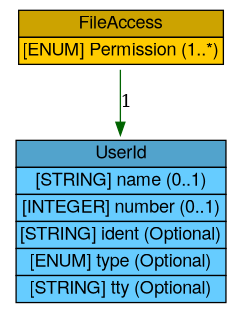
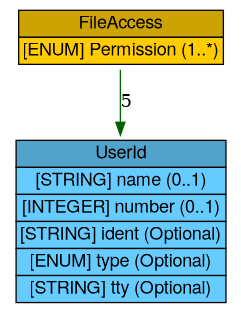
edge "FileAccess" -> "UserId": label "1" -> "5"
